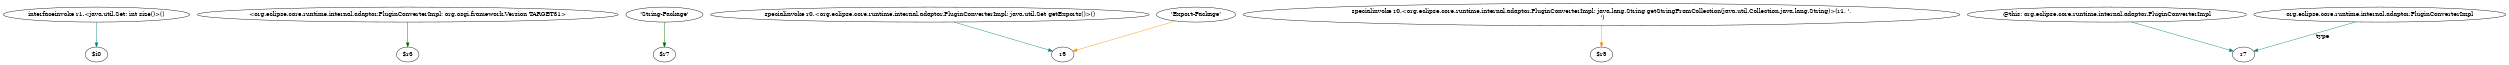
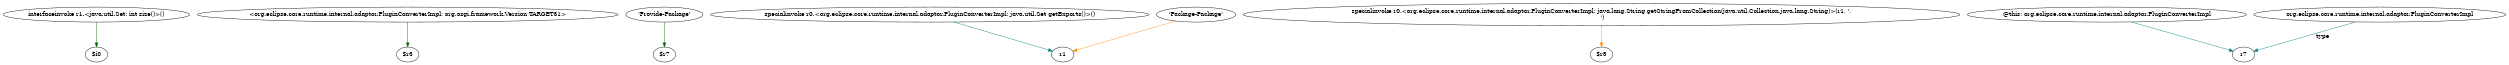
node "'String-Package'": label "'String-Package'" -> "'Provide-Package'"
node "'Export-Package'": label "'Export-Package'" -> "'Package-Package'"
edge "interfaceinvoke r1.<java.util.Set: int size()>()" -> "$i0": color teal -> darkgreen
node "r5": label "r5" -> "r1"
